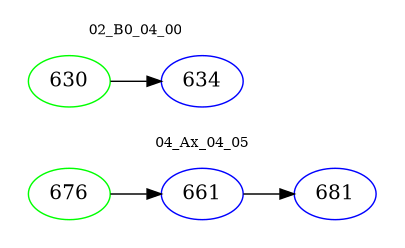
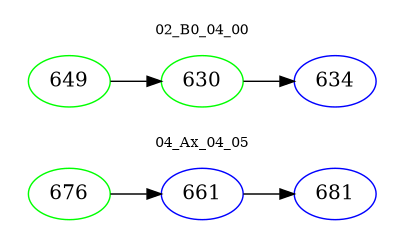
node "649": added
